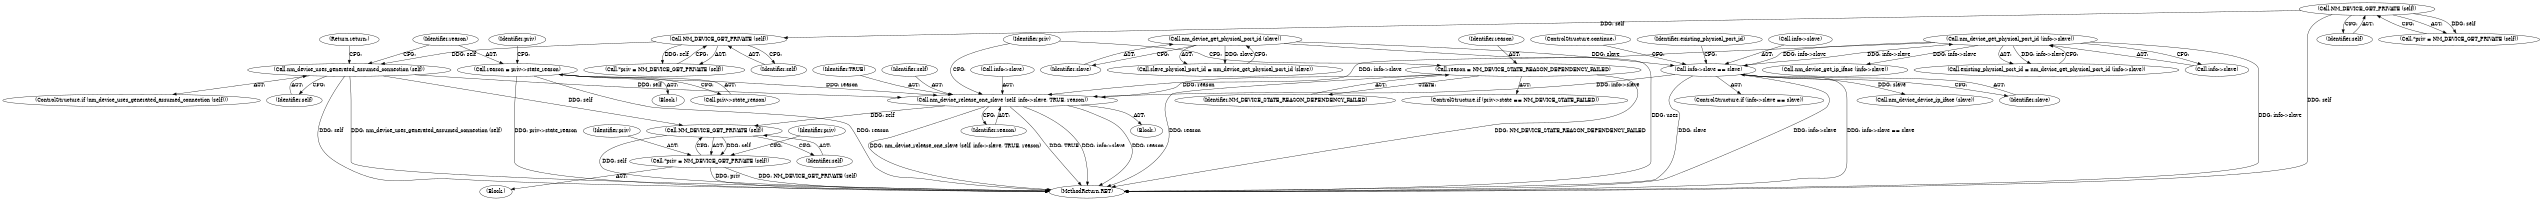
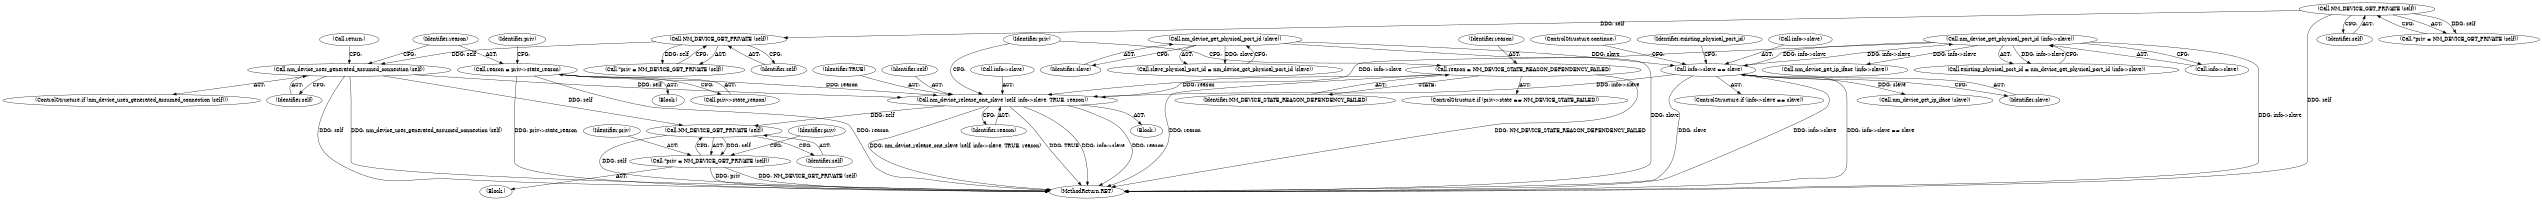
node "(Return,return;)": label "(Return,return;)" -> "(Call,return;)"
node "(Call,nm_device_device_ip_iface (slave))": label "(Call,nm_device_device_ip_iface (slave))" -> "(Call,nm_device_get_ip_iface (slave))"
edge "(Call,nm_device_get_physical_port_id (slave))" -> "(MethodReturn,RET)": label "DDG: uses" -> "DDG: slave"
